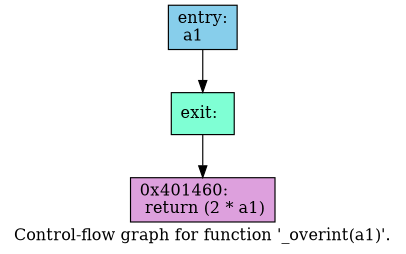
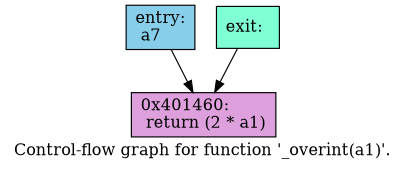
node "entry:": text "a1" -> "a7"
edge "entry:" -> "exit:": now "entry:" -> "0x401460:"
